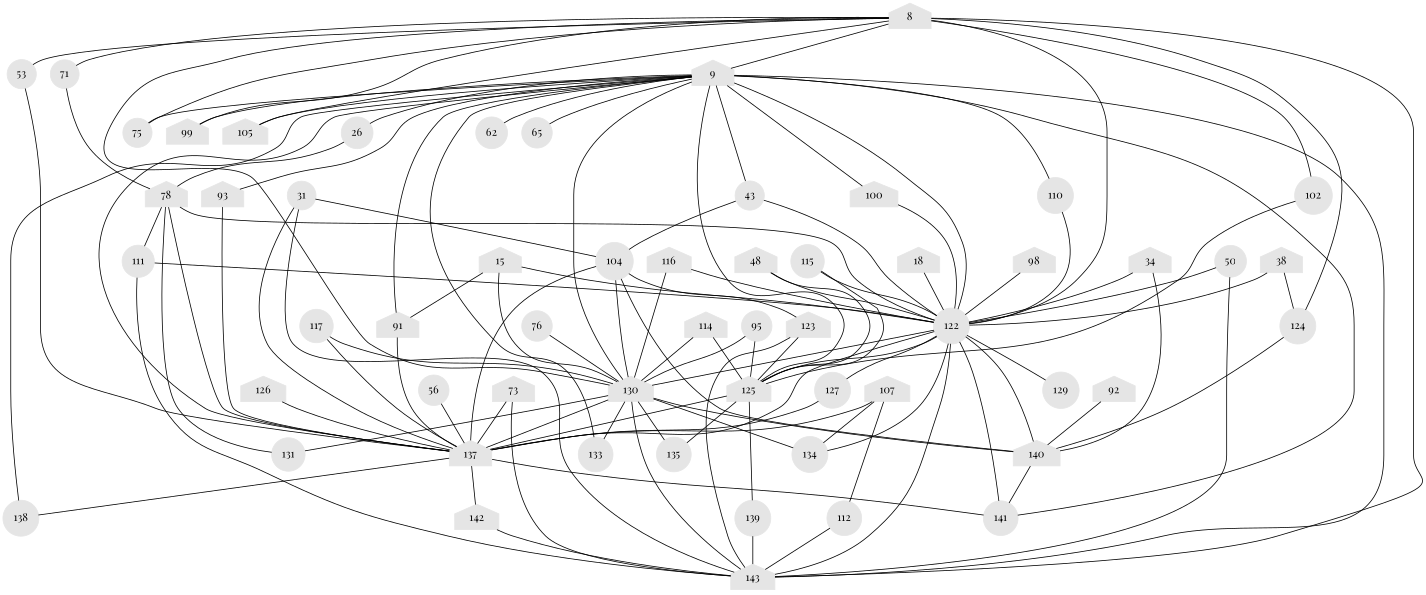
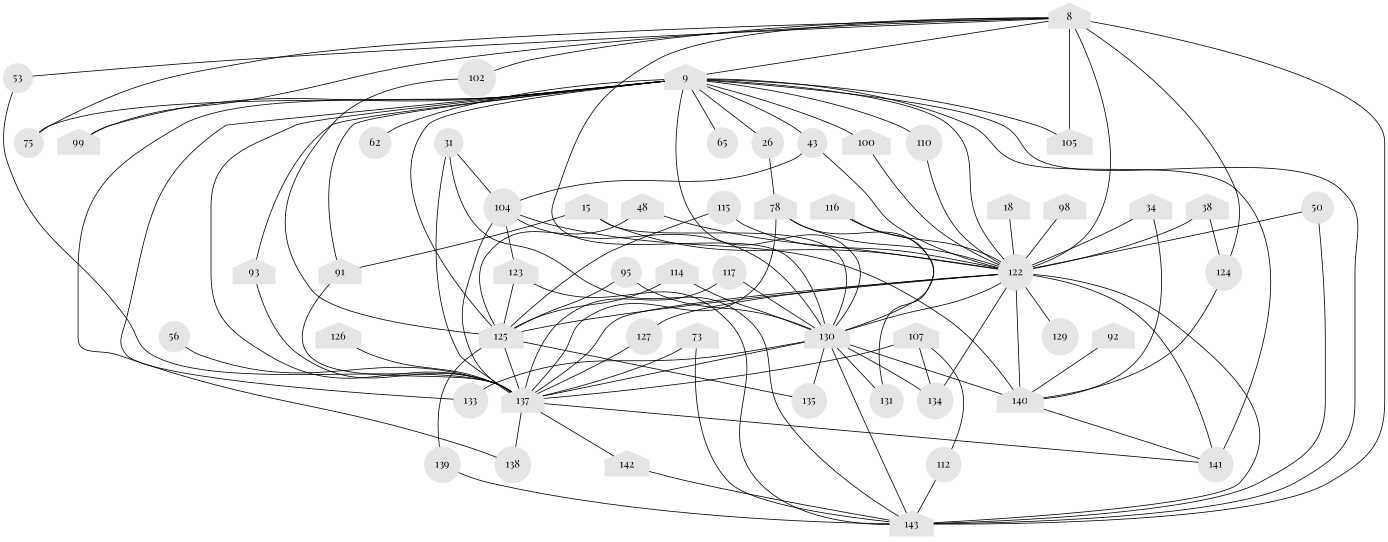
node "71": removed
node "111": removed
node "76": removed
